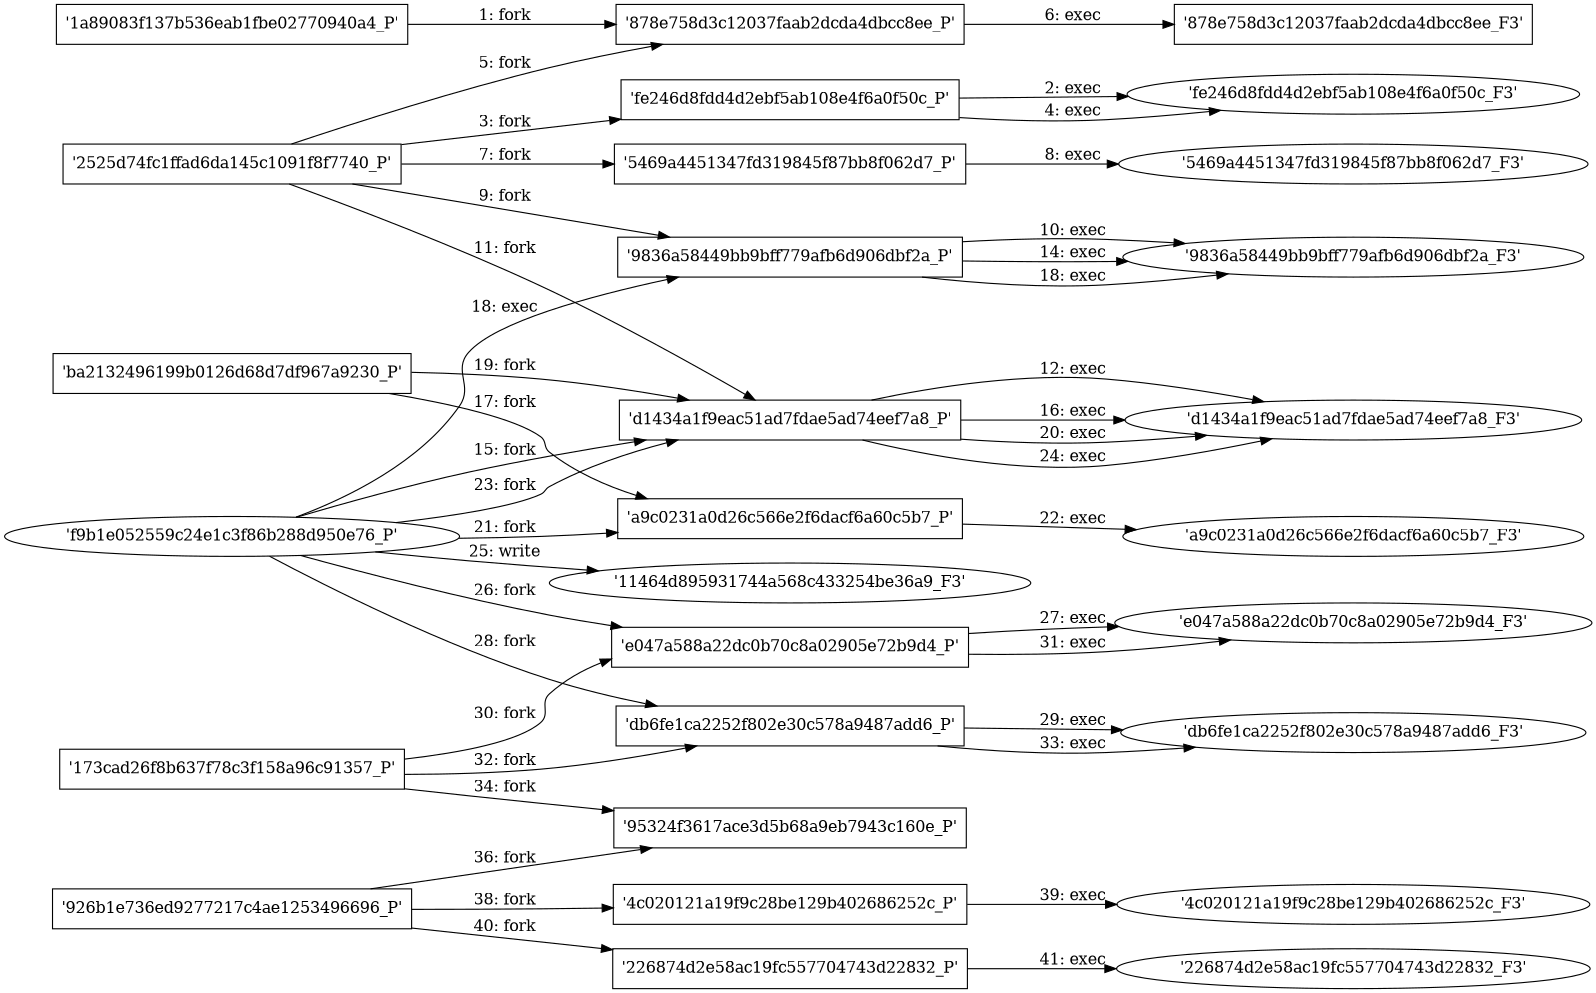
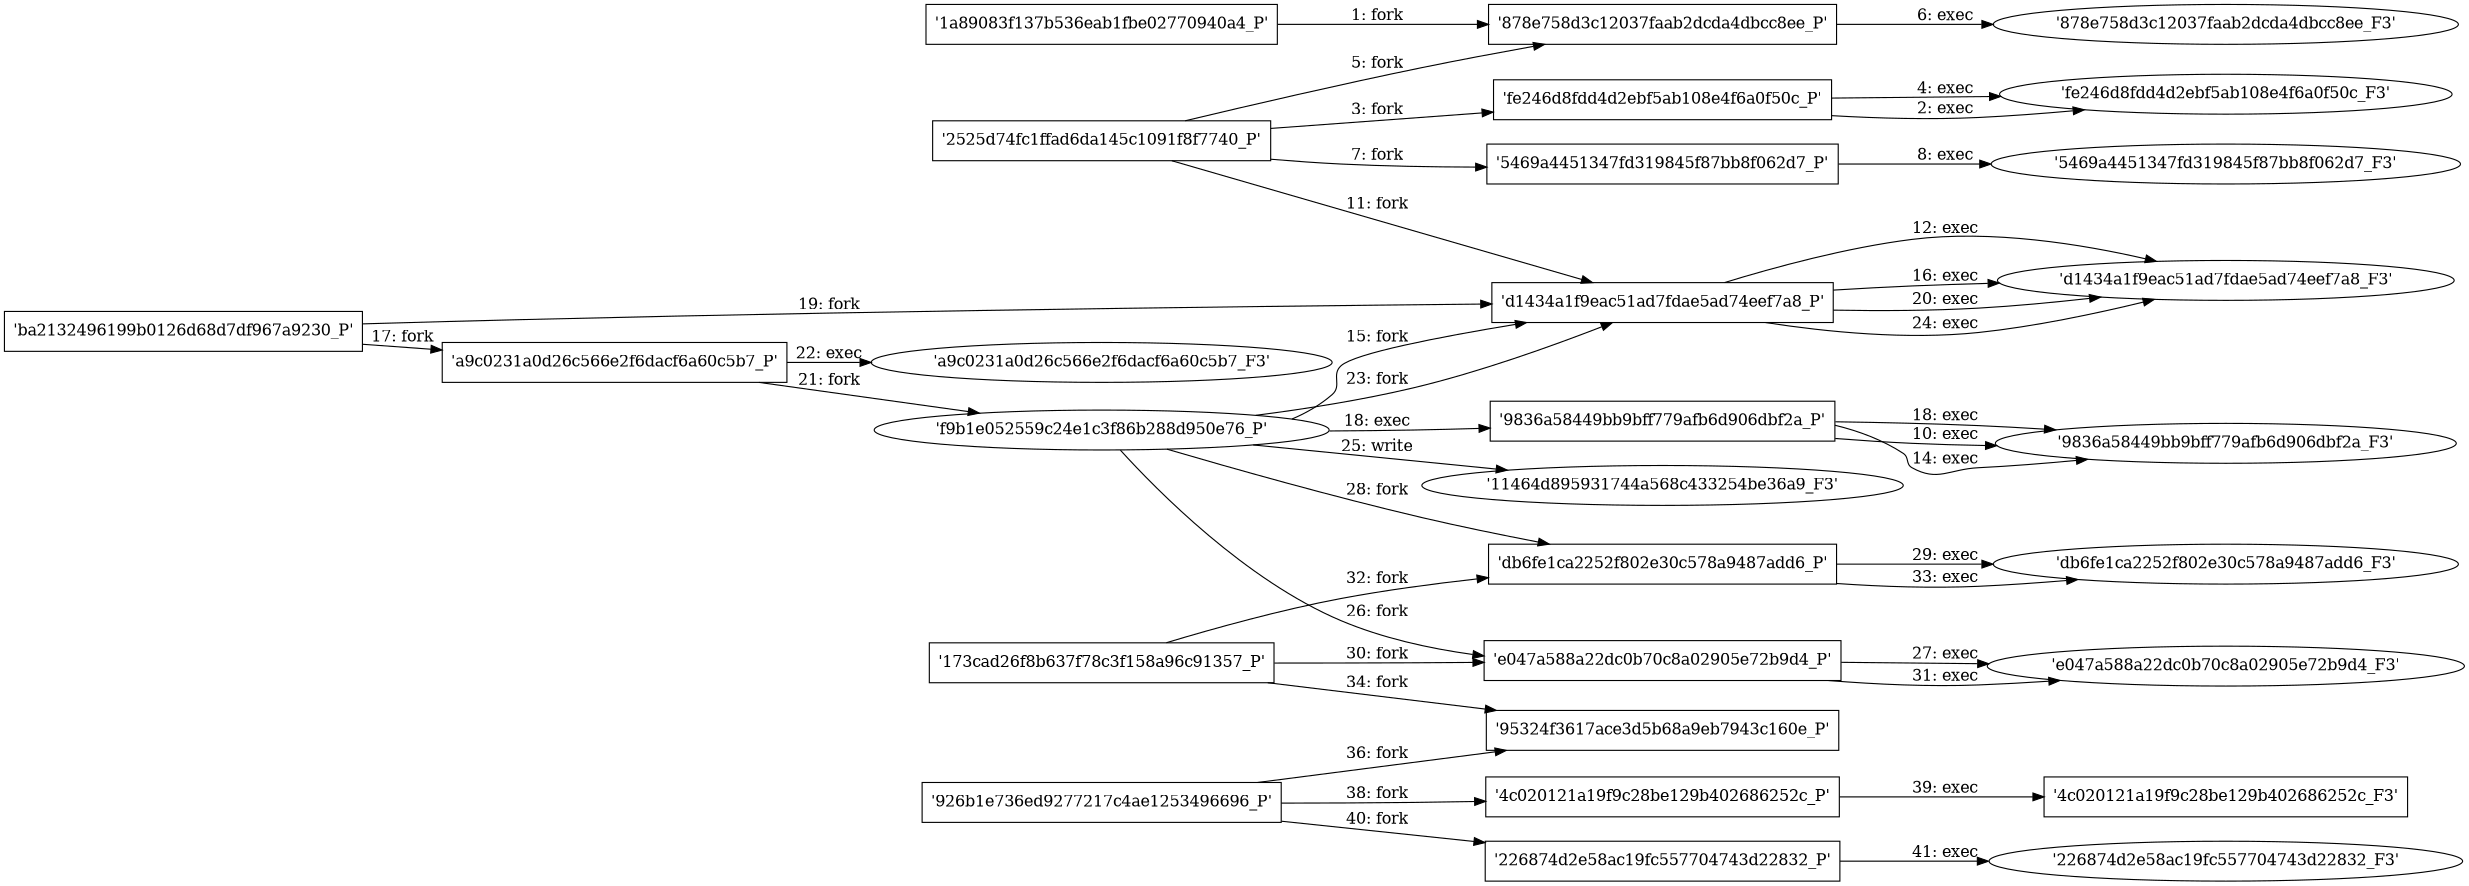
node "'878e758d3c12037faab2dcda4dbcc8ee_F3'": shape box -> ellipse
edge "'2525d74fc1ffad6da145c1091f8f7740_P'" -> "'9836a58449bb9bff779afb6d906dbf2a_P'": removed, label "9: fork"
edge "'f9b1e052559c24e1c3f86b288d950e76_P'" -> "'a9c0231a0d26c566e2f6dacf6a60c5b7_P'": reversed
node "'4c020121a19f9c28be129b402686252c_F3'": shape ellipse -> box
